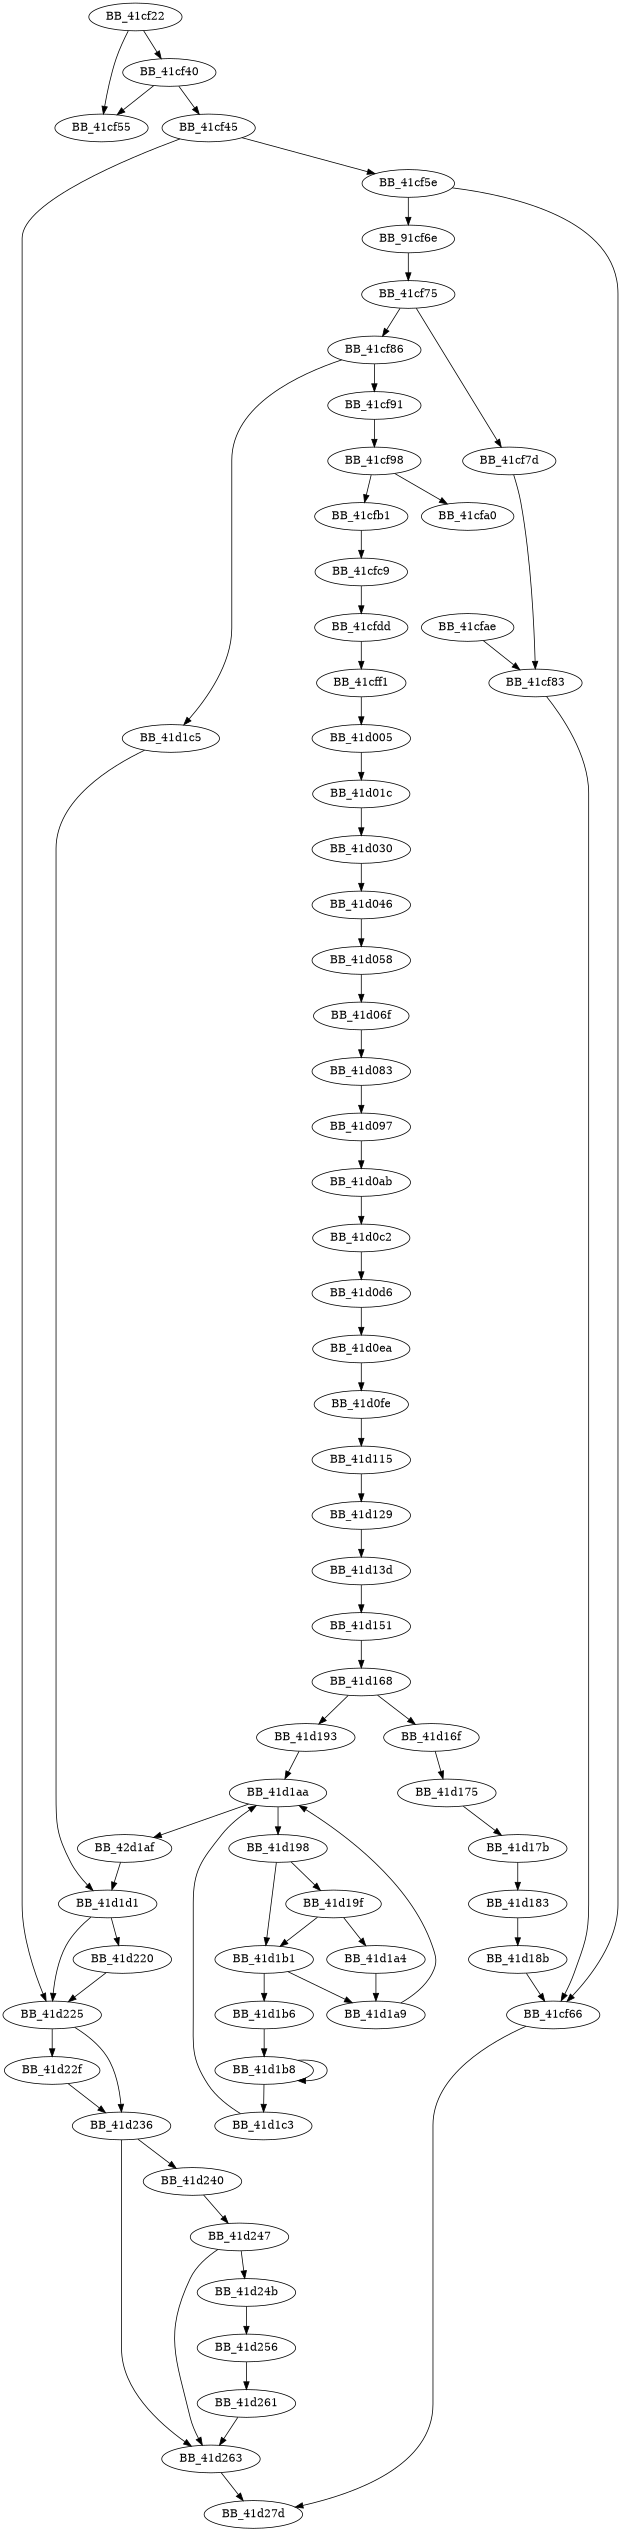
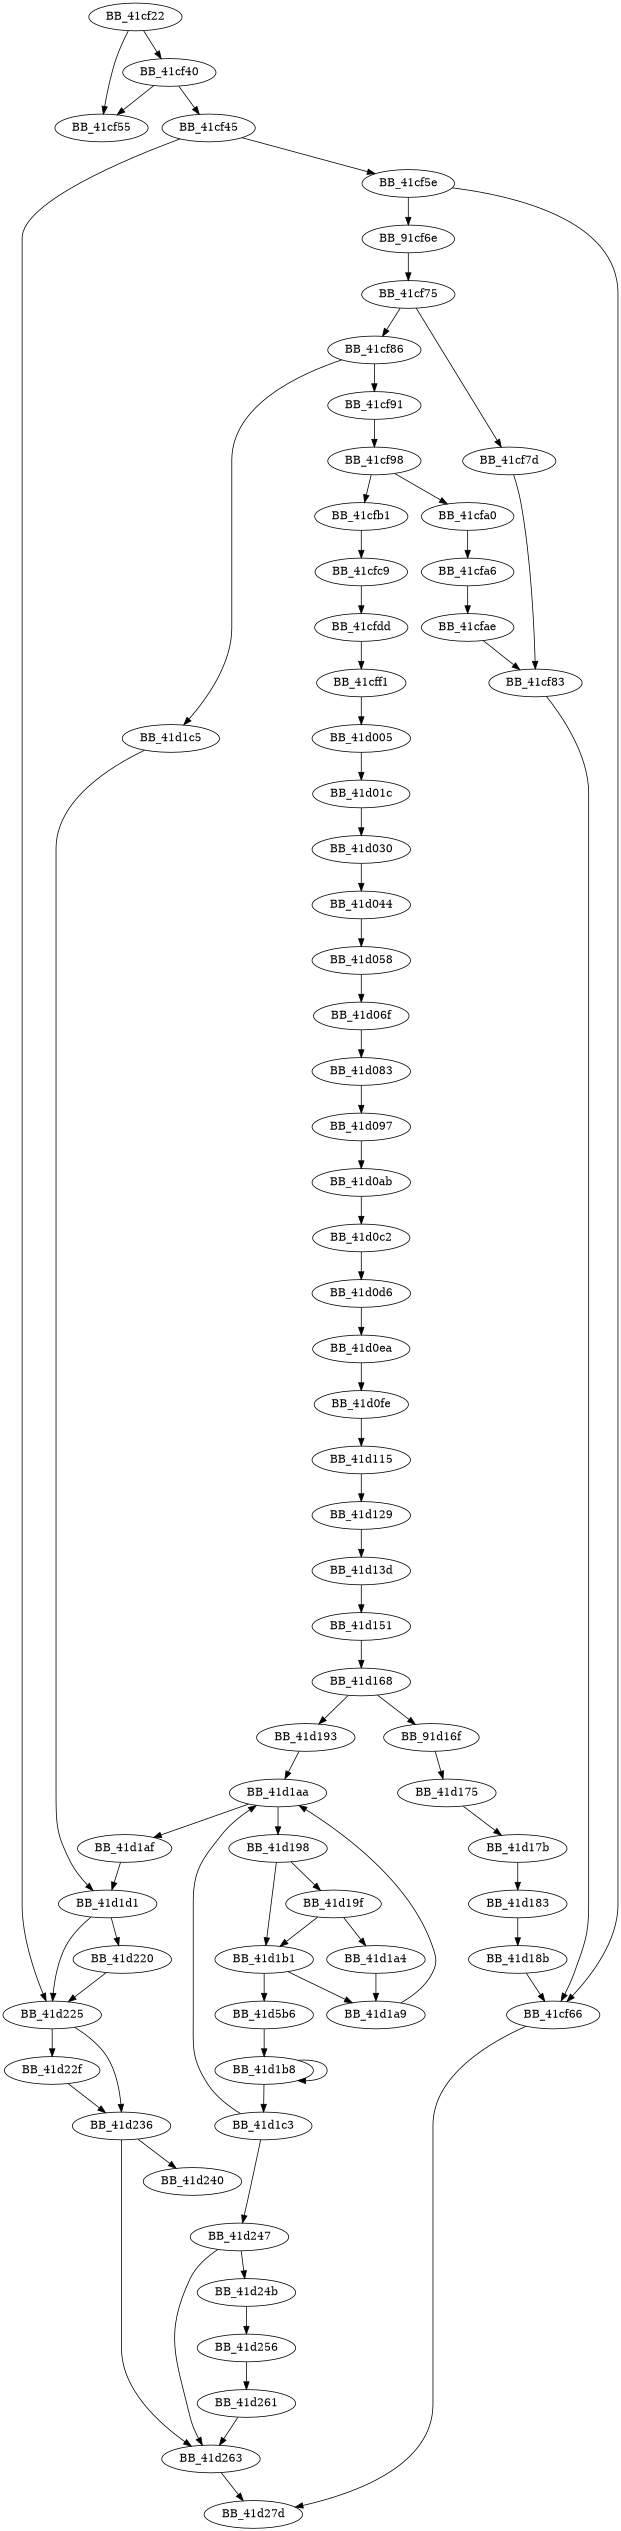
node "BB_41cfa6": added
node "BB_41d046": label "BB_41d046" -> "BB_41d044"
node "BB_41d16f": label "BB_41d16f" -> "BB_91d16f"
node "BB_42d1af": label "BB_42d1af" -> "BB_41d1af"
node "BB_41d1b6": label "BB_41d1b6" -> "BB_41d5b6"
edge "BB_41d240" -> "BB_41d247": now "BB_41d1c3" -> "BB_41d247"
